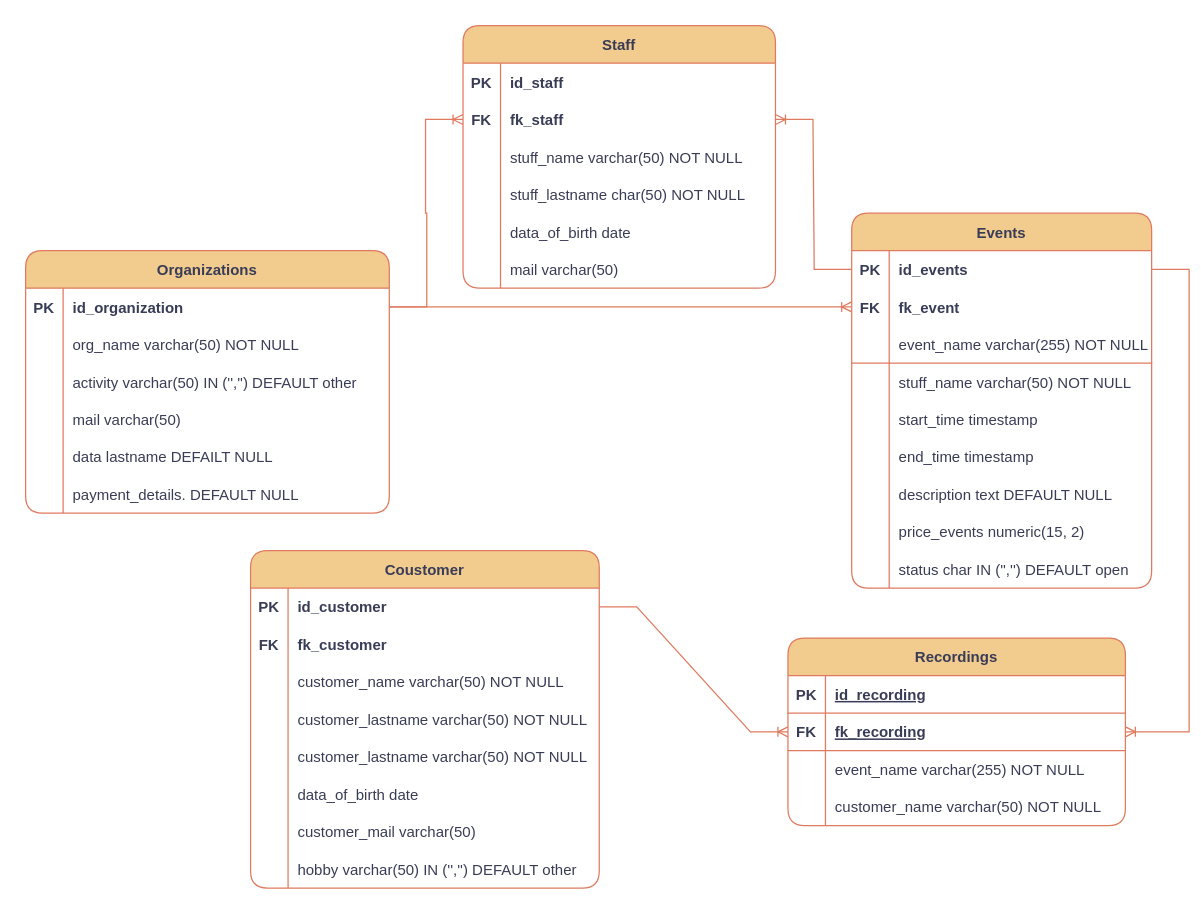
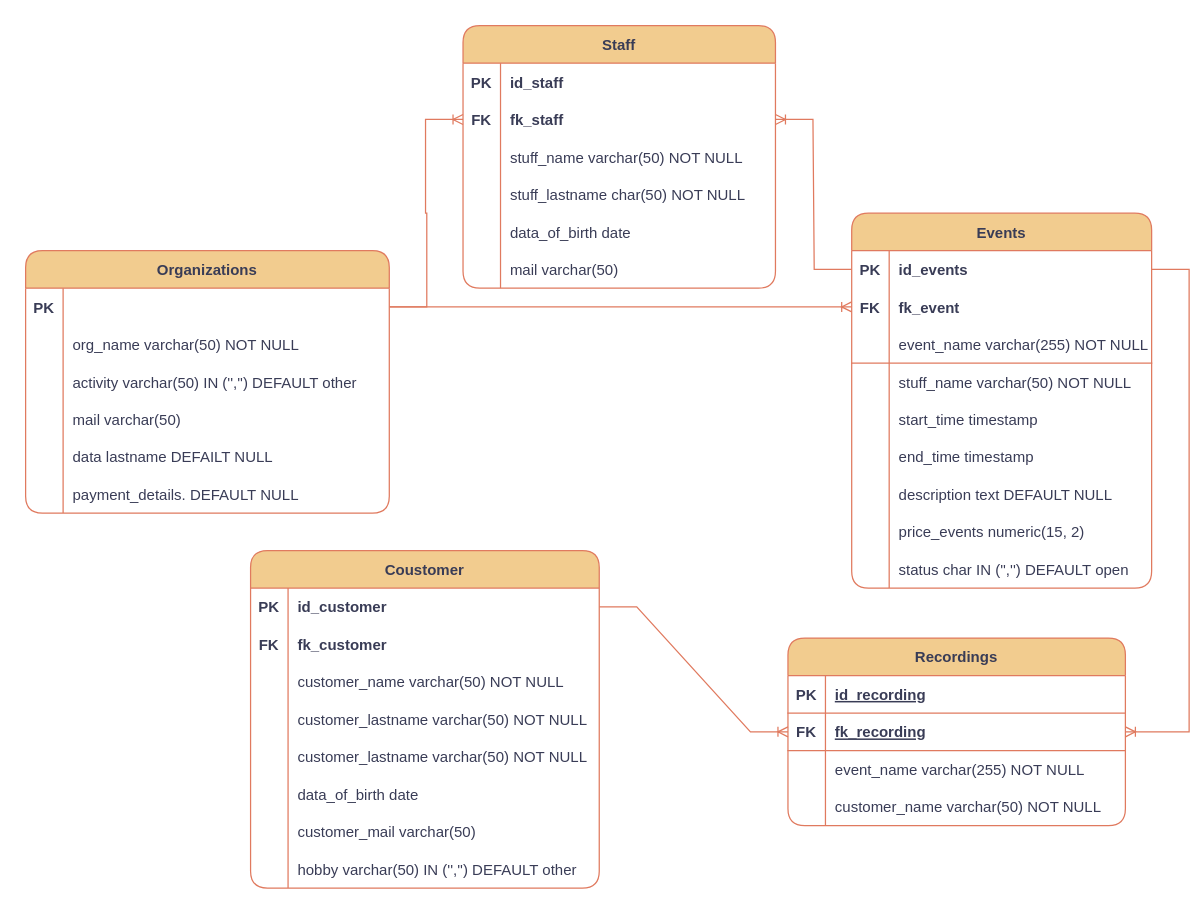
node "id_organization": removed
